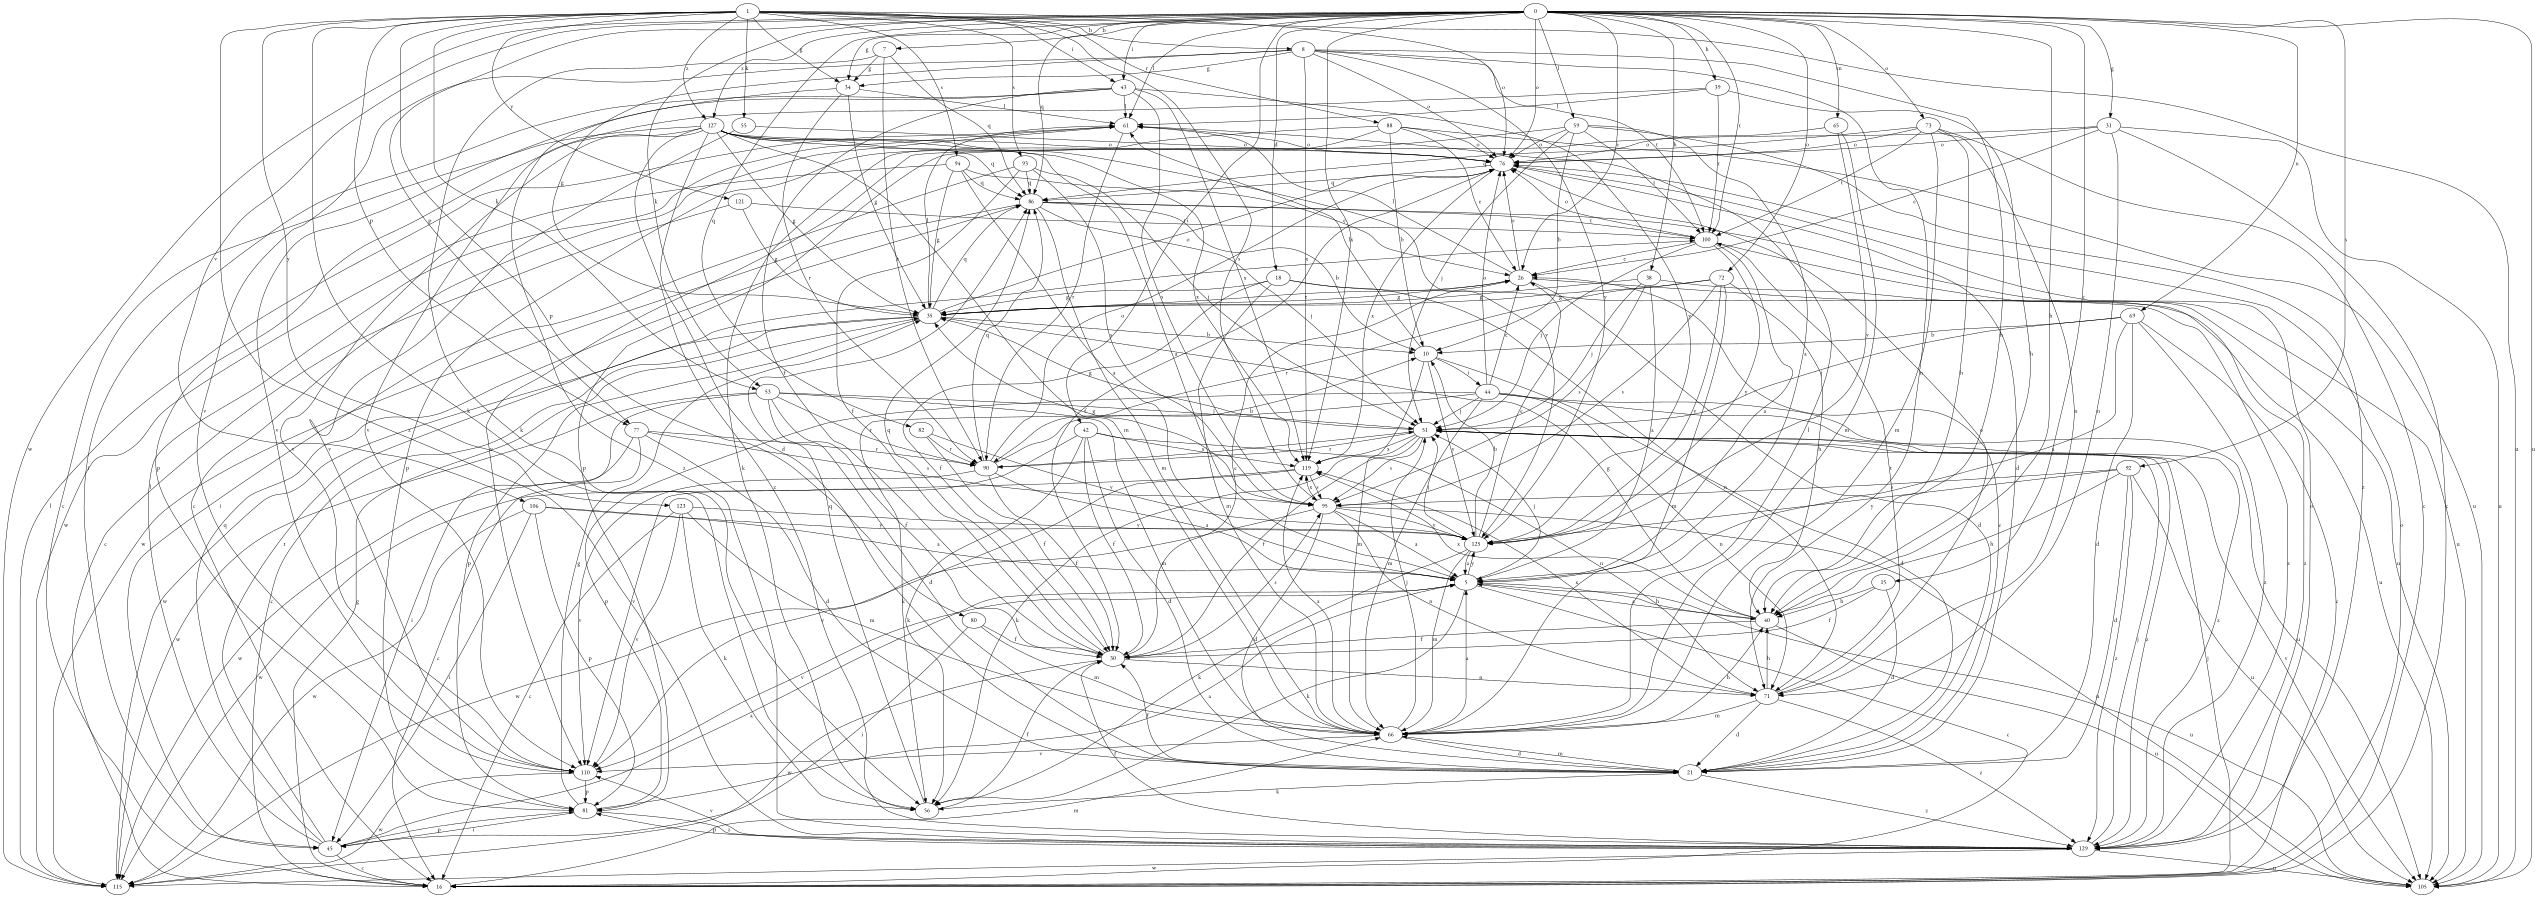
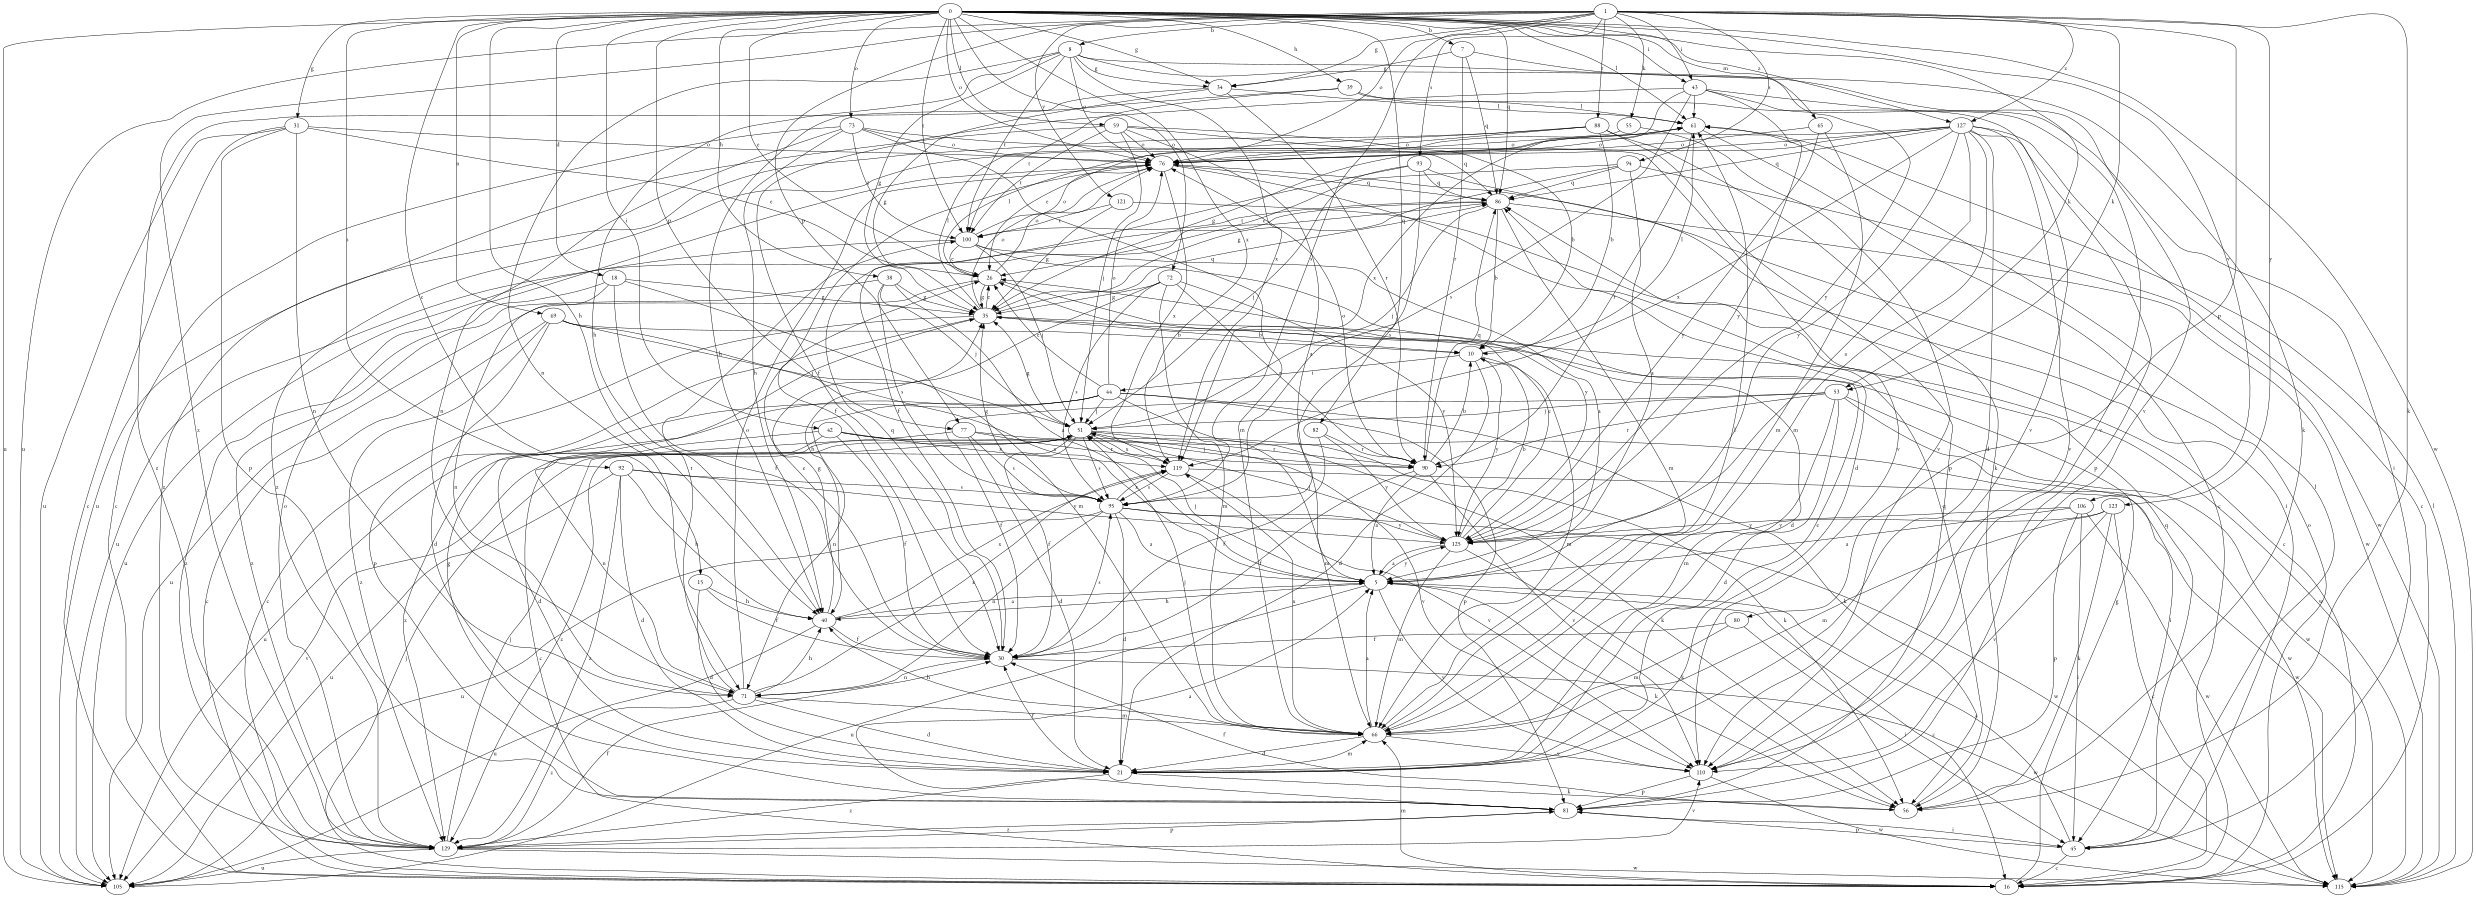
edge "45" -> "100": removed, label "t"
